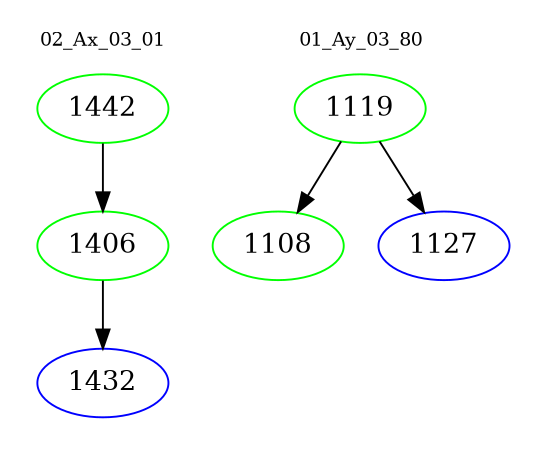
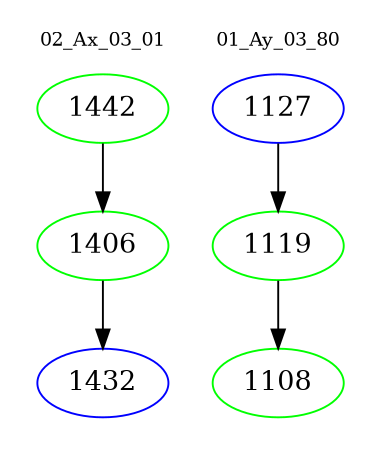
edge "1119" -> "1127": reversed
